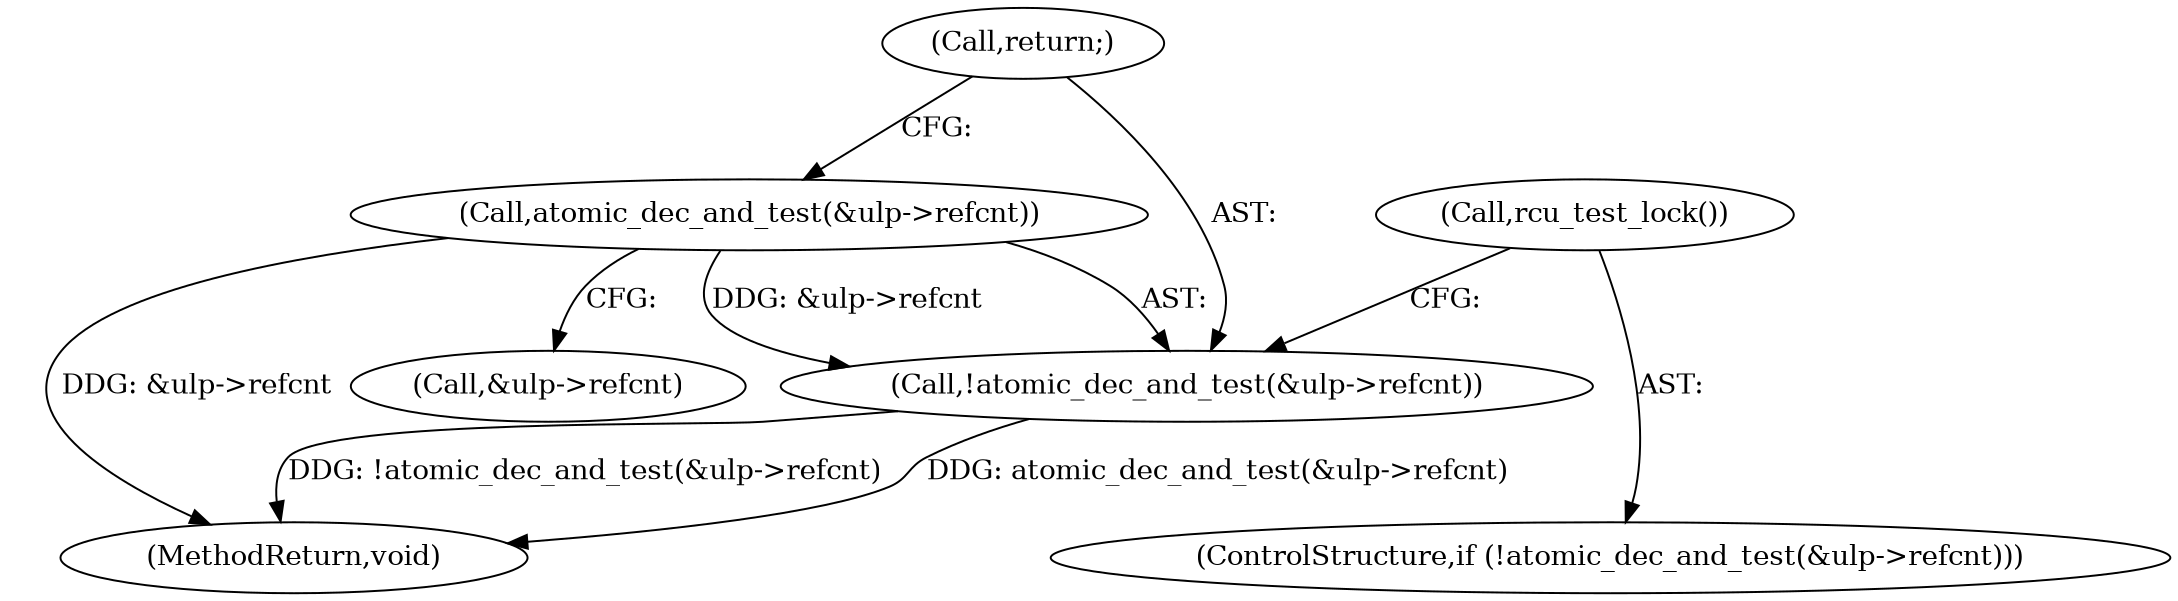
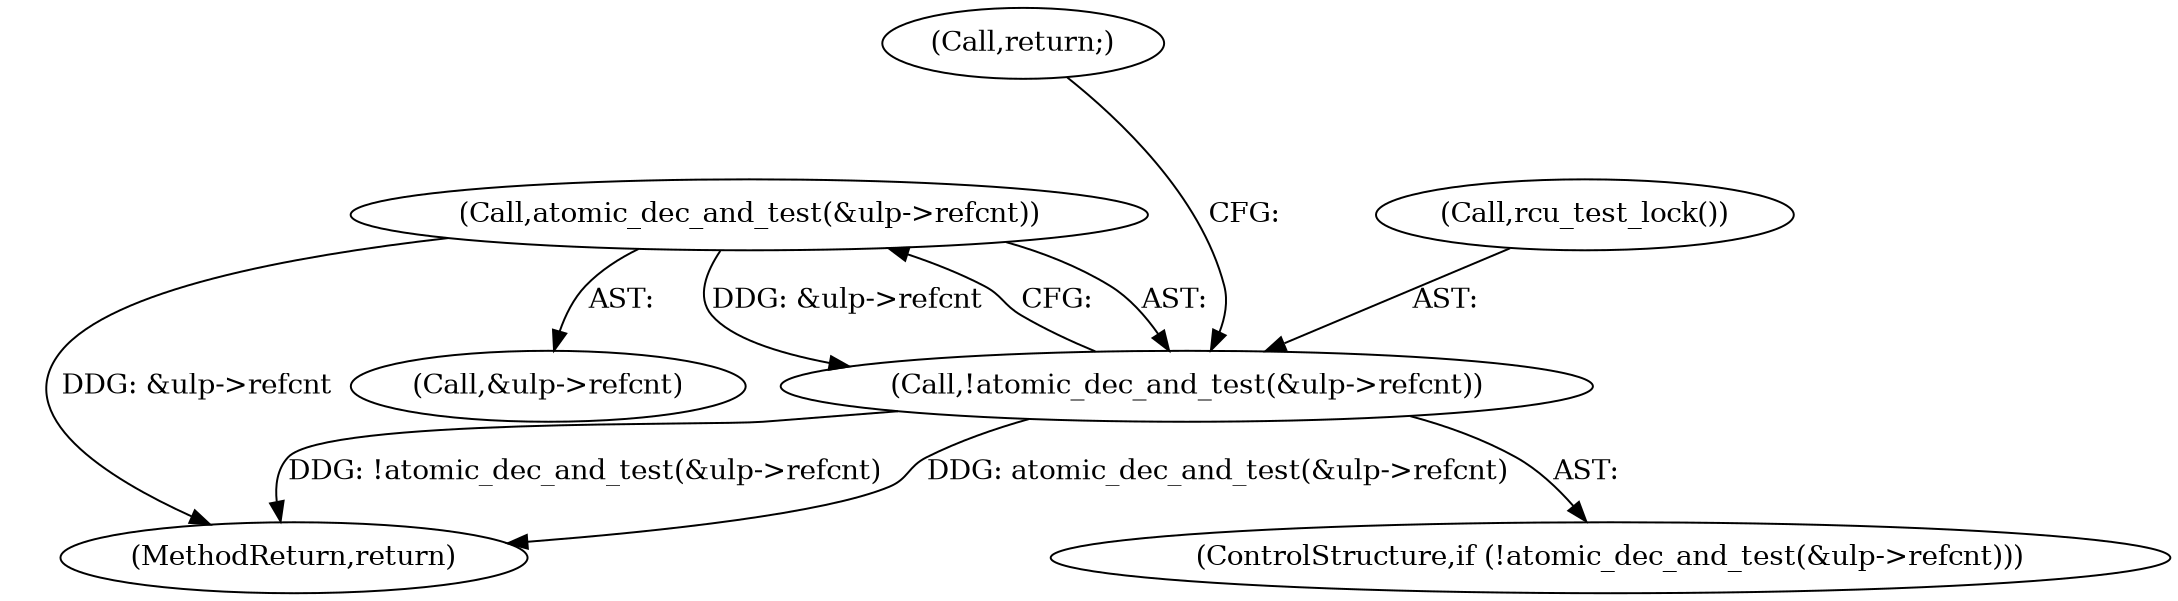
edge "(Call,return;)" -> "(Call,atomic_dec_and_test(&ulp->refcnt))": now "(Call,!atomic_dec_and_test(&ulp->refcnt))" -> "(Call,atomic_dec_and_test(&ulp->refcnt))"
edge "(Call,return;)" -> "(Call,!atomic_dec_and_test(&ulp->refcnt))": label "AST: " -> "CFG: "
edge "(Call,atomic_dec_and_test(&ulp->refcnt))" -> "(Call,&ulp->refcnt)": label "CFG: " -> "AST: "
edge "(Call,rcu_test_lock())" -> "(Call,!atomic_dec_and_test(&ulp->refcnt))": label "CFG: " -> "AST: "
edge "(Call,rcu_test_lock())" -> "(ControlStructure,if (!atomic_dec_and_test(&ulp->refcnt)))": now "(Call,!atomic_dec_and_test(&ulp->refcnt))" -> "(ControlStructure,if (!atomic_dec_and_test(&ulp->refcnt)))"
node "(MethodReturn,void)": label "(MethodReturn,void)" -> "(MethodReturn,return)"
